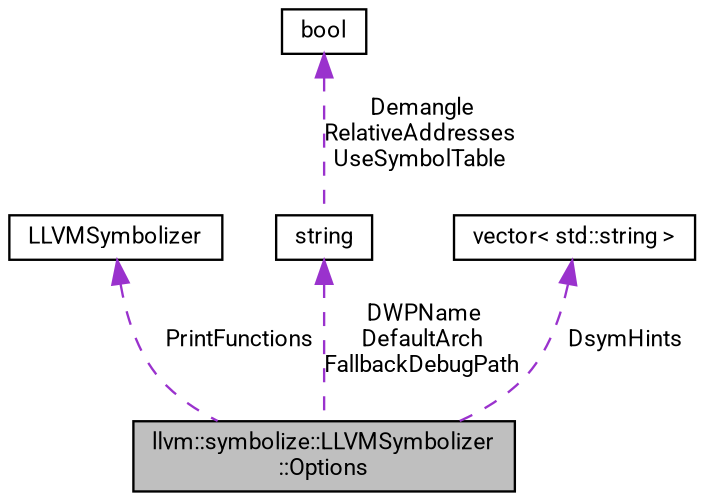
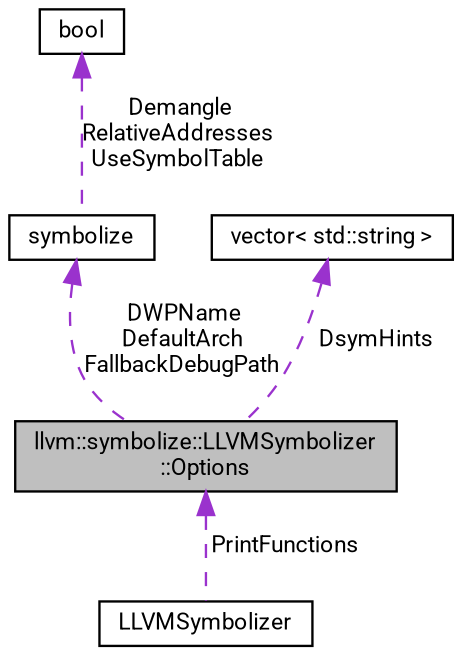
node "string": label "string" -> "symbolize"
edge "llvm::symbolize::LLVMSymbolizer ::Options" -> "LLVMSymbolizer": reversed
